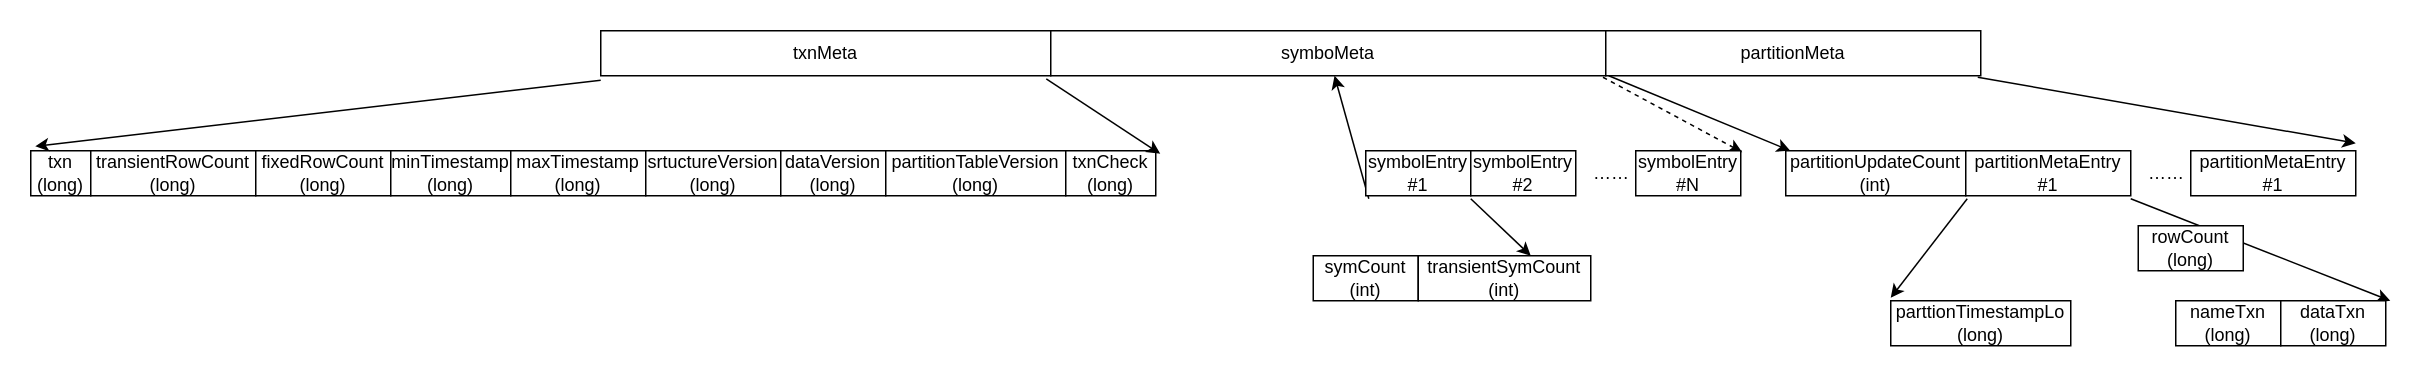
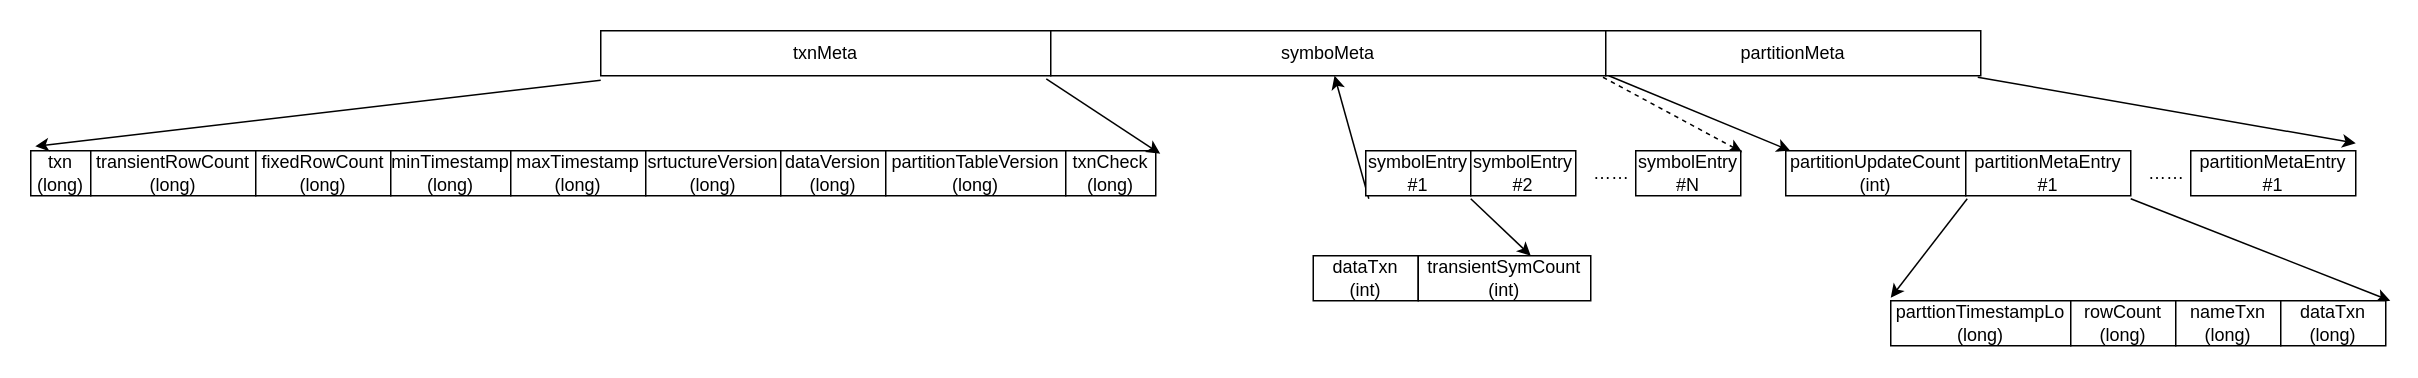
node "rowCount (long)": moved (2191, 248) -> (2123, 323)
node "symCount (int)": label "symCount (int)" -> "dataTxn (int)"
